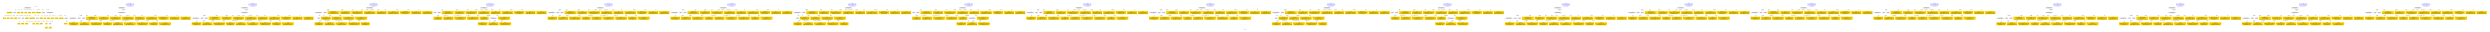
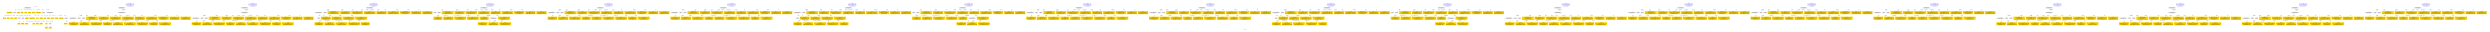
node "Person2": fillcolor lightgray -> gold
